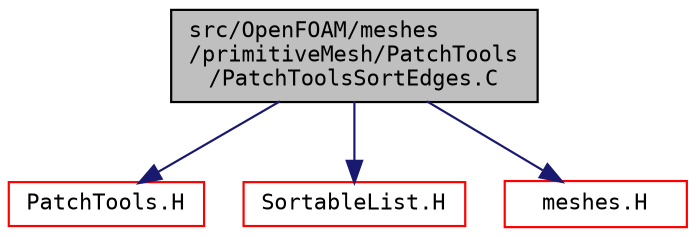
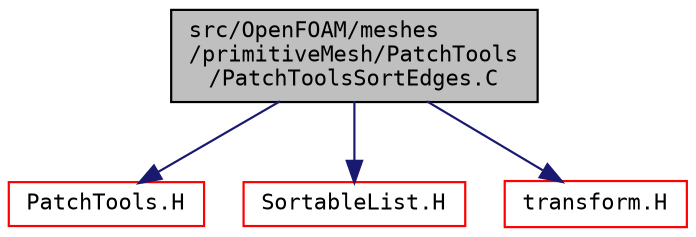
node "meshes.H": label "meshes.H" -> "transform.H"
